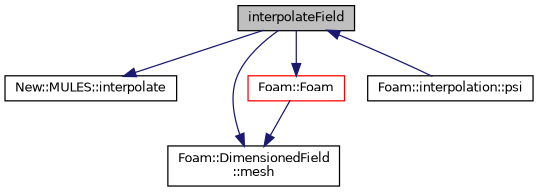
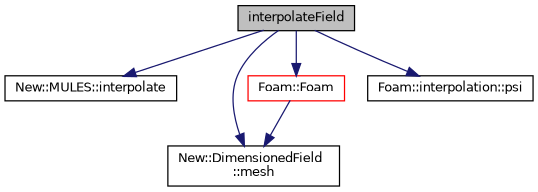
edge "Foam::interpolation::psi" -> "interpolateField": reversed
node "Foam::DimensionedField ::mesh": label "Foam::DimensionedField ::mesh" -> "New::DimensionedField ::mesh"
